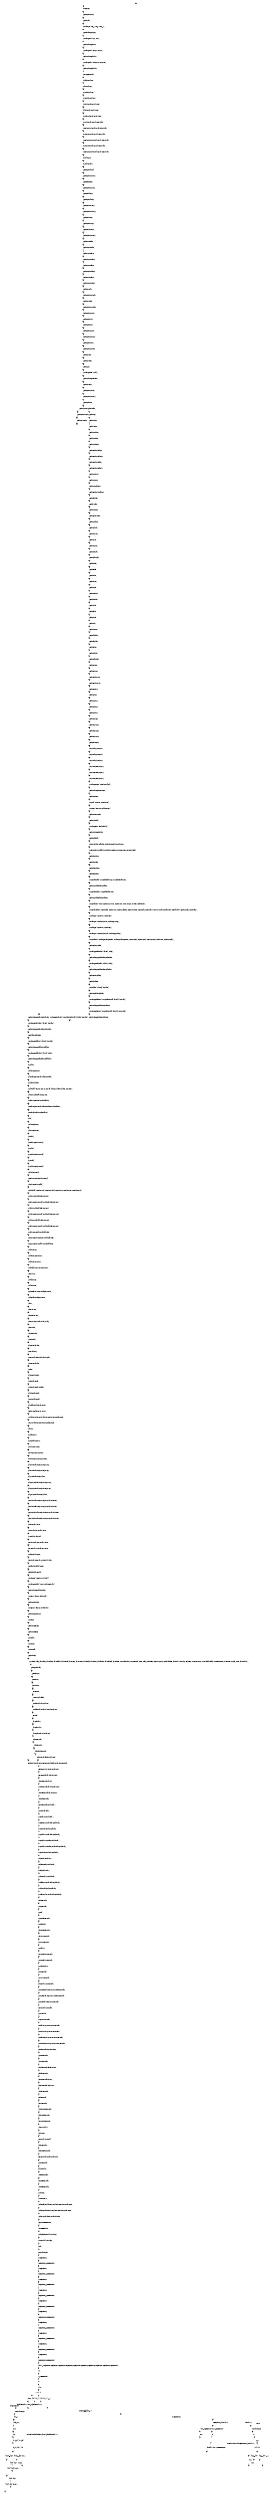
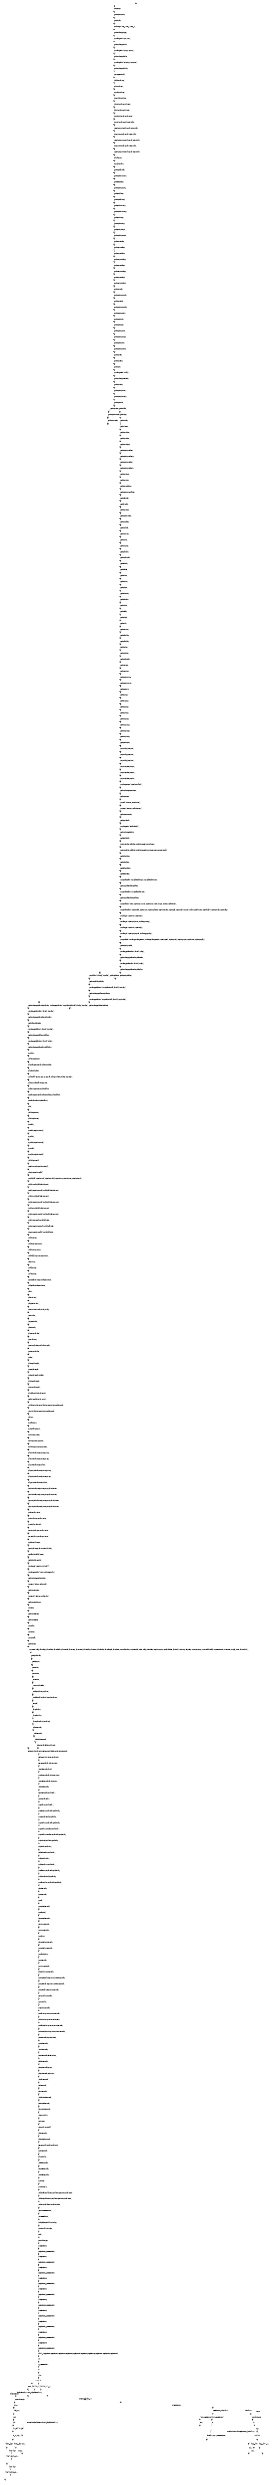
edge "N272 257" -> "N273 256": reversed
